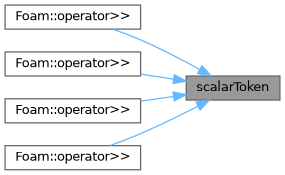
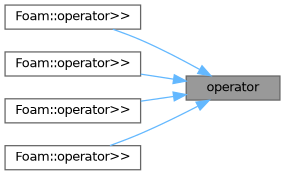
node "scalarToken": label "scalarToken" -> "operator"
